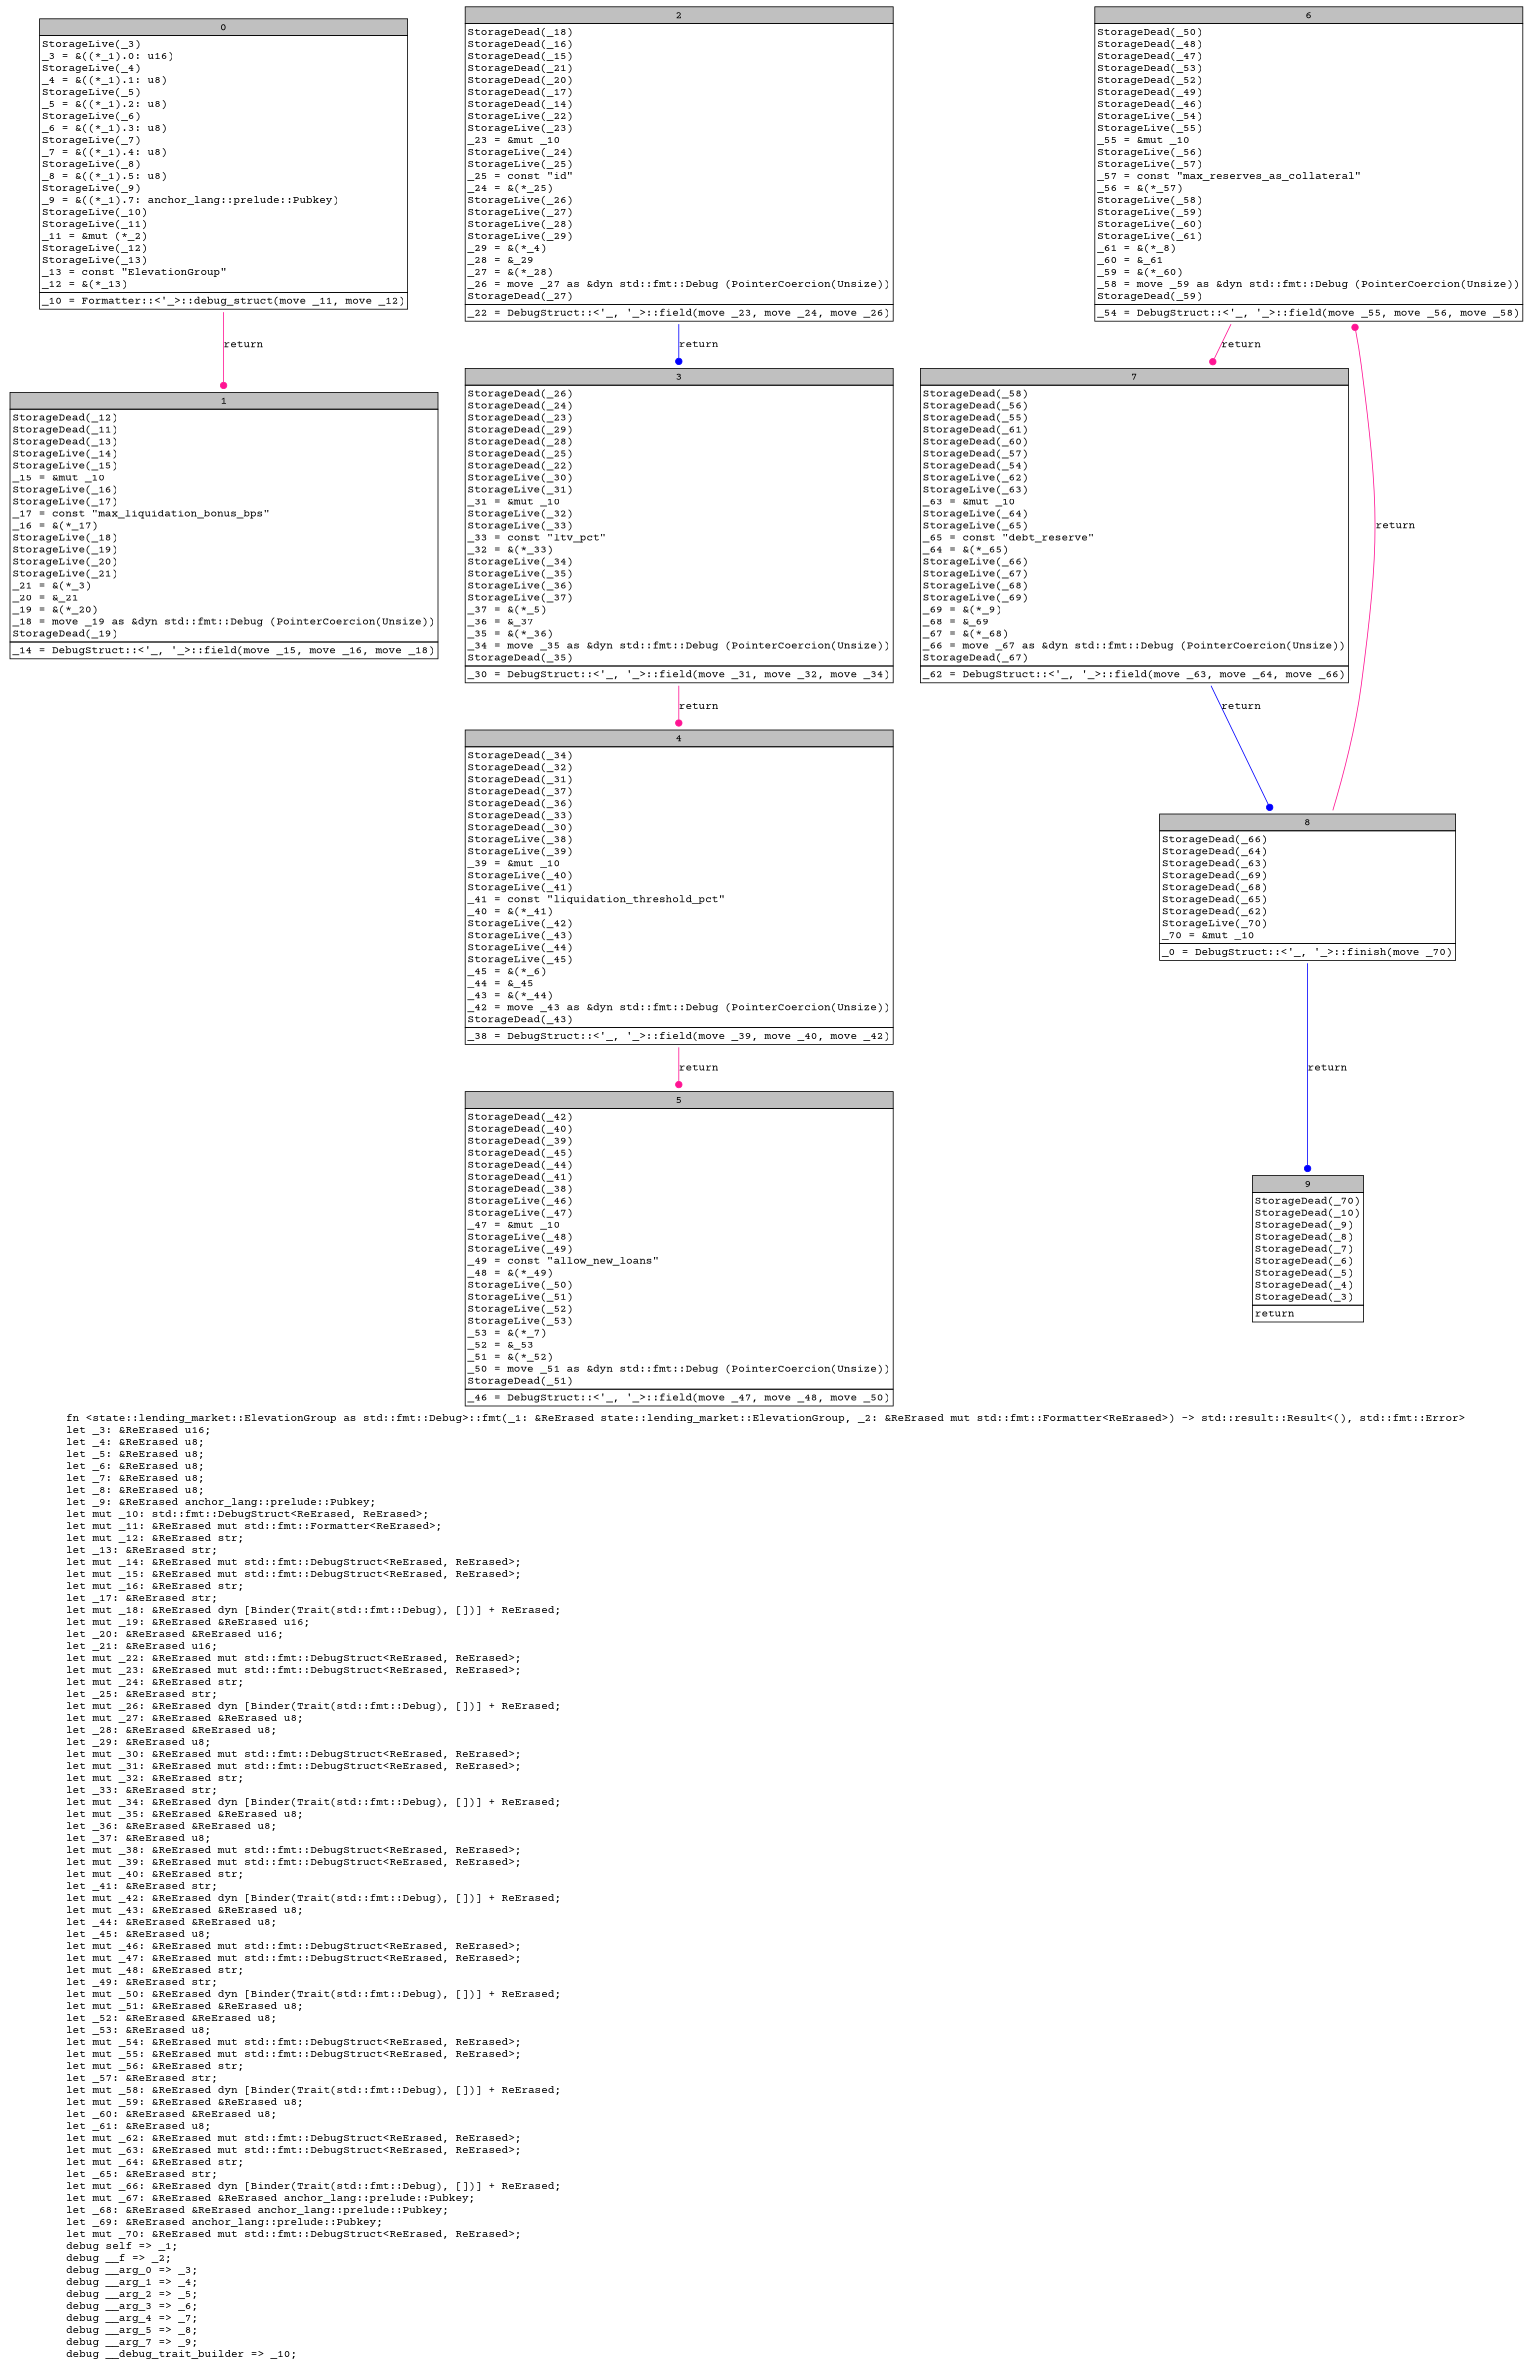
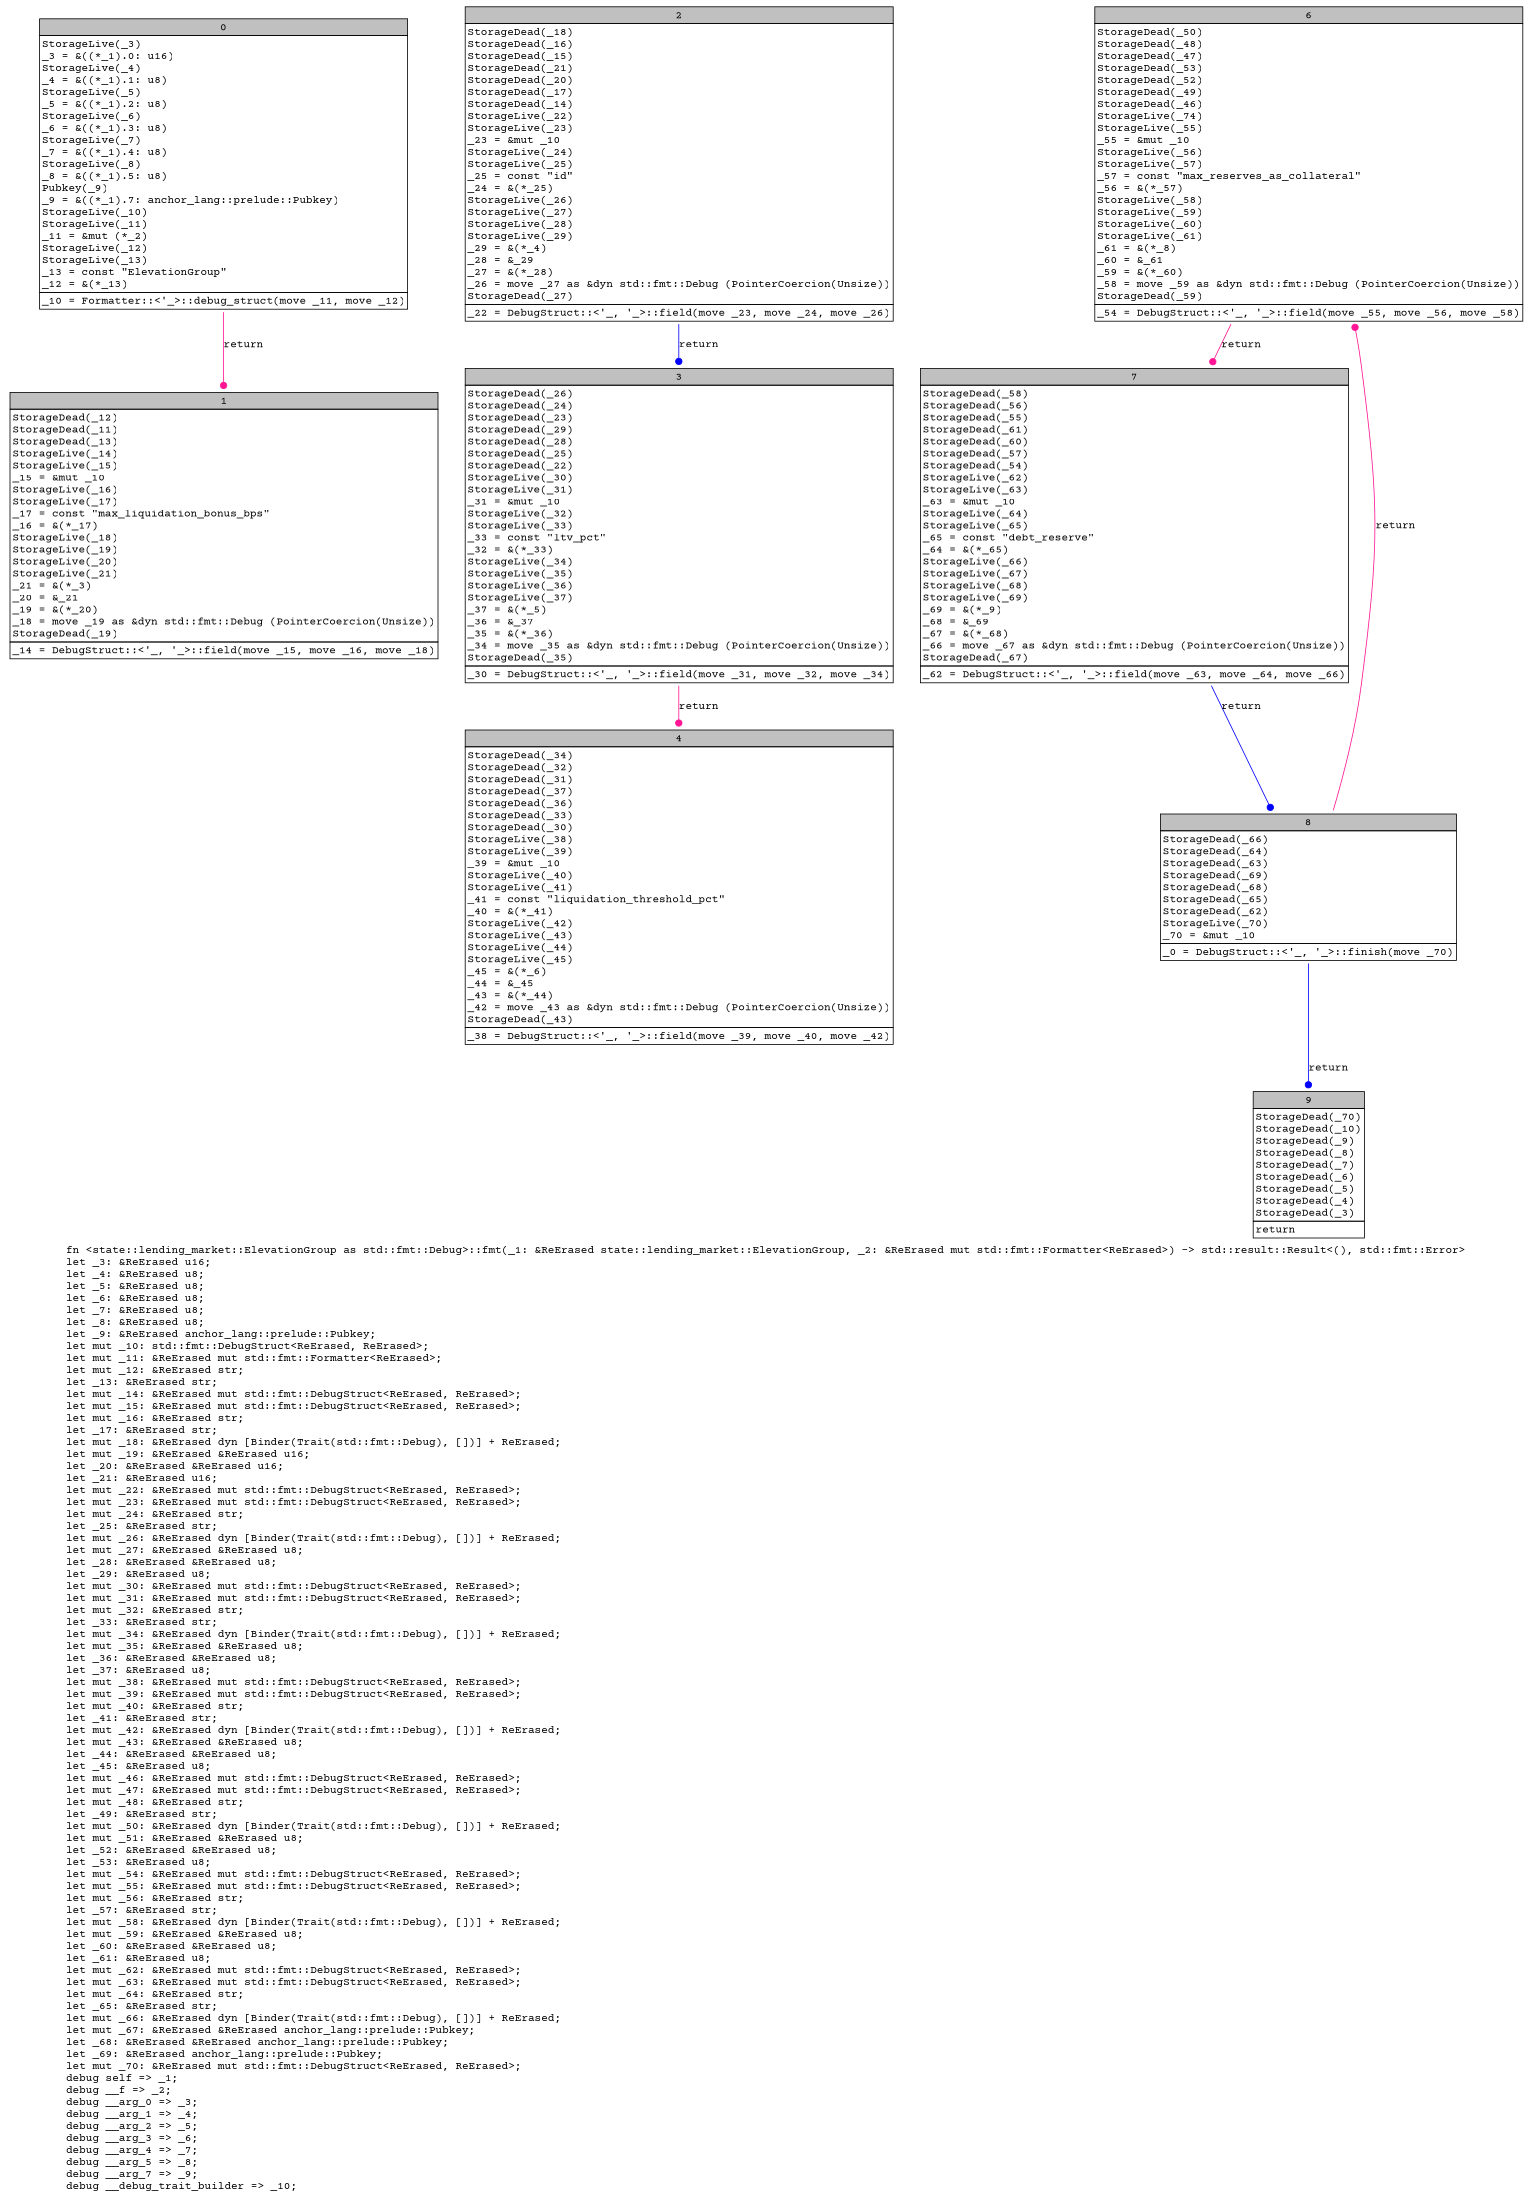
node "6": text "StorageLive(_54)" -> "StorageLive(_74)"
node "0": text "StorageLive(_9)" -> "Pubkey(_9)"
node "5": removed
